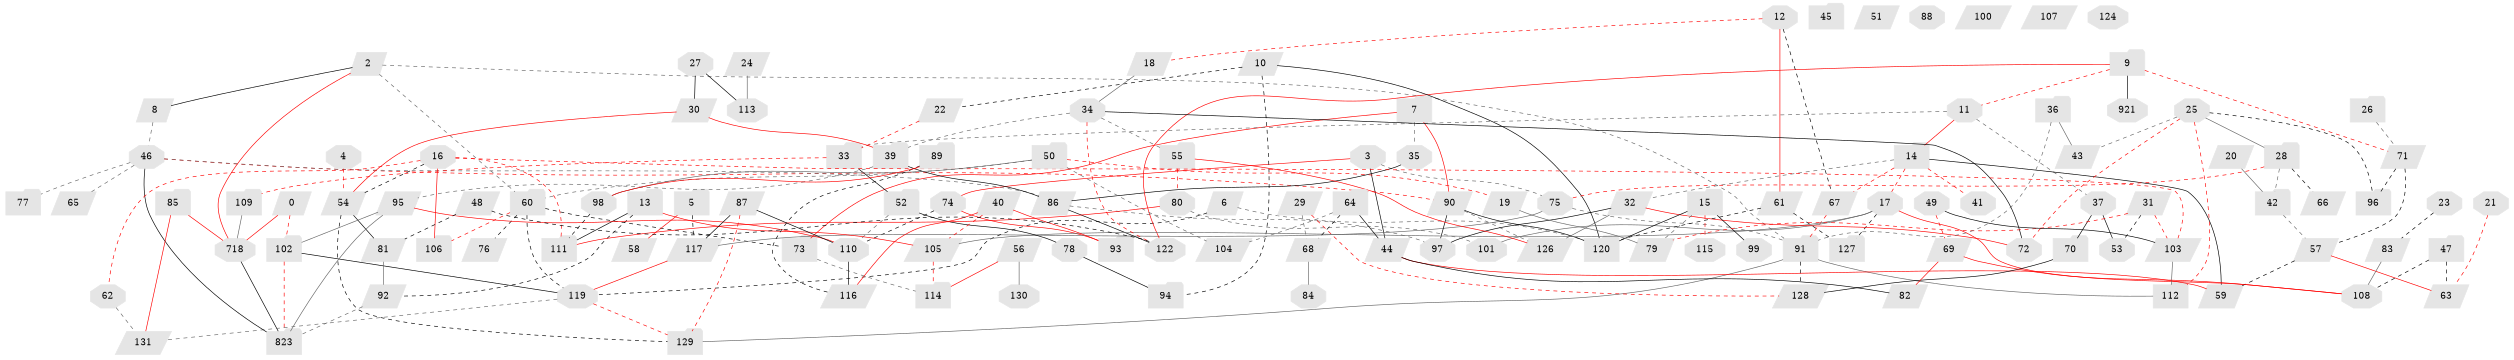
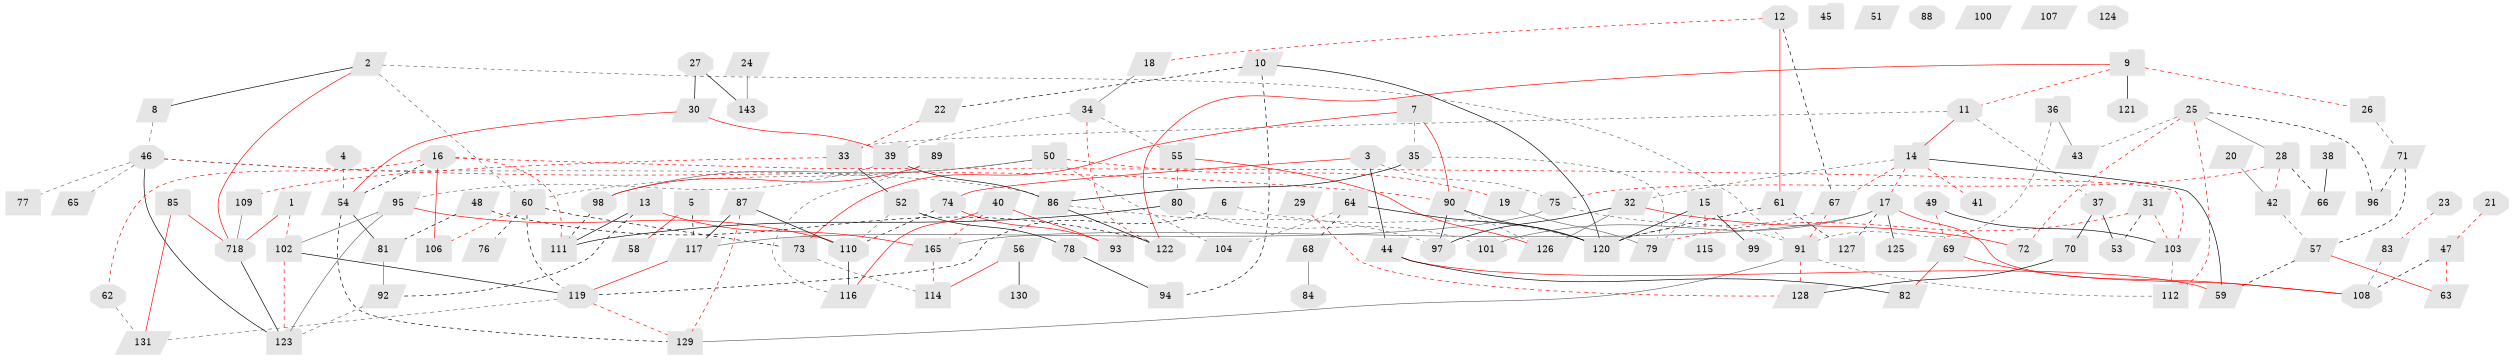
node "113": label "113" -> "143"
node "921": label "921" -> "121"
edge "9" -- "71": now "9" -- "26"
edge "34" -- "72": removed
node "38": added
edge "35" -- "79": added
edge "28" -- "42": color gray40 -> red
node "0": label "0" -> "1"
edge "89" -- "116": color black -> gray40
edge "80" -- "111": color red -> black
edge "23" -- "83": color black -> red
edge "67" -- "120": added
edge "29" -- "68": removed
edge "64" -- "44": now "64" -- "120"
node "105": label "105" -> "165"
node "125": added
edge "21" -- "63": now "21" -- "47"
edge "91" -- "128": color black -> red
edge "56" -- "130": color gray40 -> black
edge "103" -- "112": style solid -> dashed
edge "47" -- "63": color black -> red
edge "83" -- "108": style solid -> dashed
edge "91" -- "112": style solid -> dashed
node "823": label "823" -> "123"
